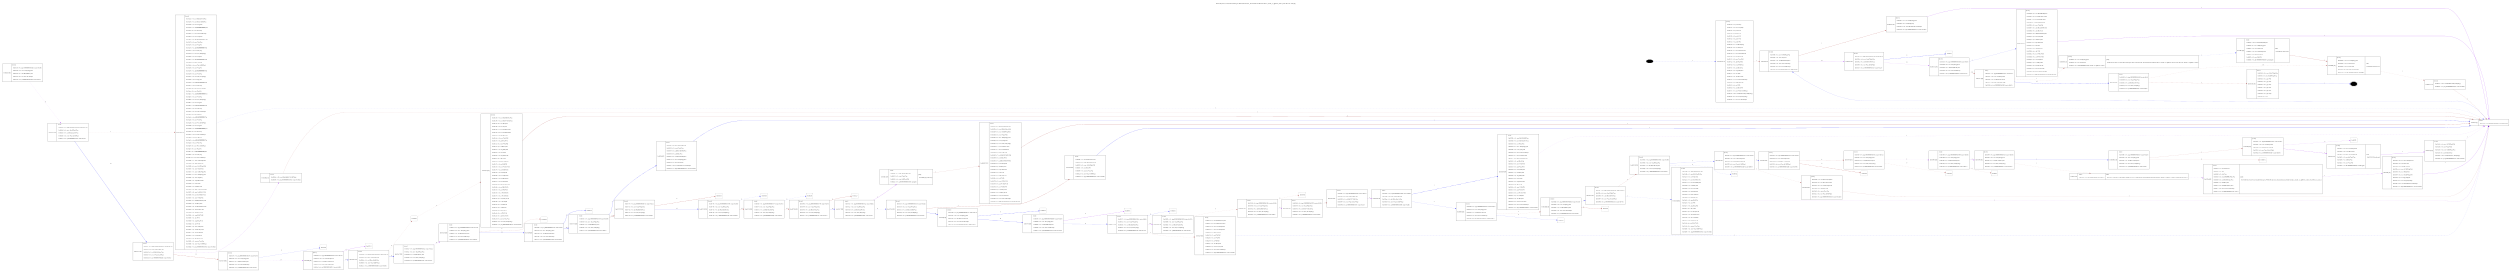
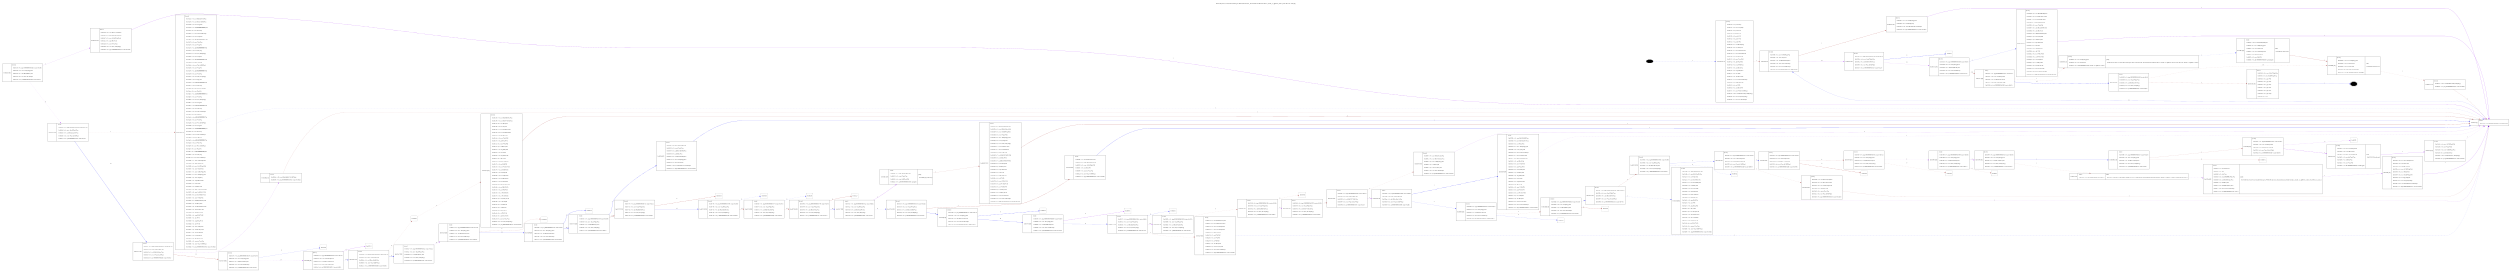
node "0x401d9d [30]": added
node "0x401f37 [30]": added
